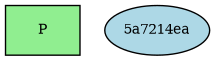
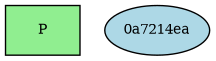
node "5a7214ea": label "5a7214ea" -> "0a7214ea"
